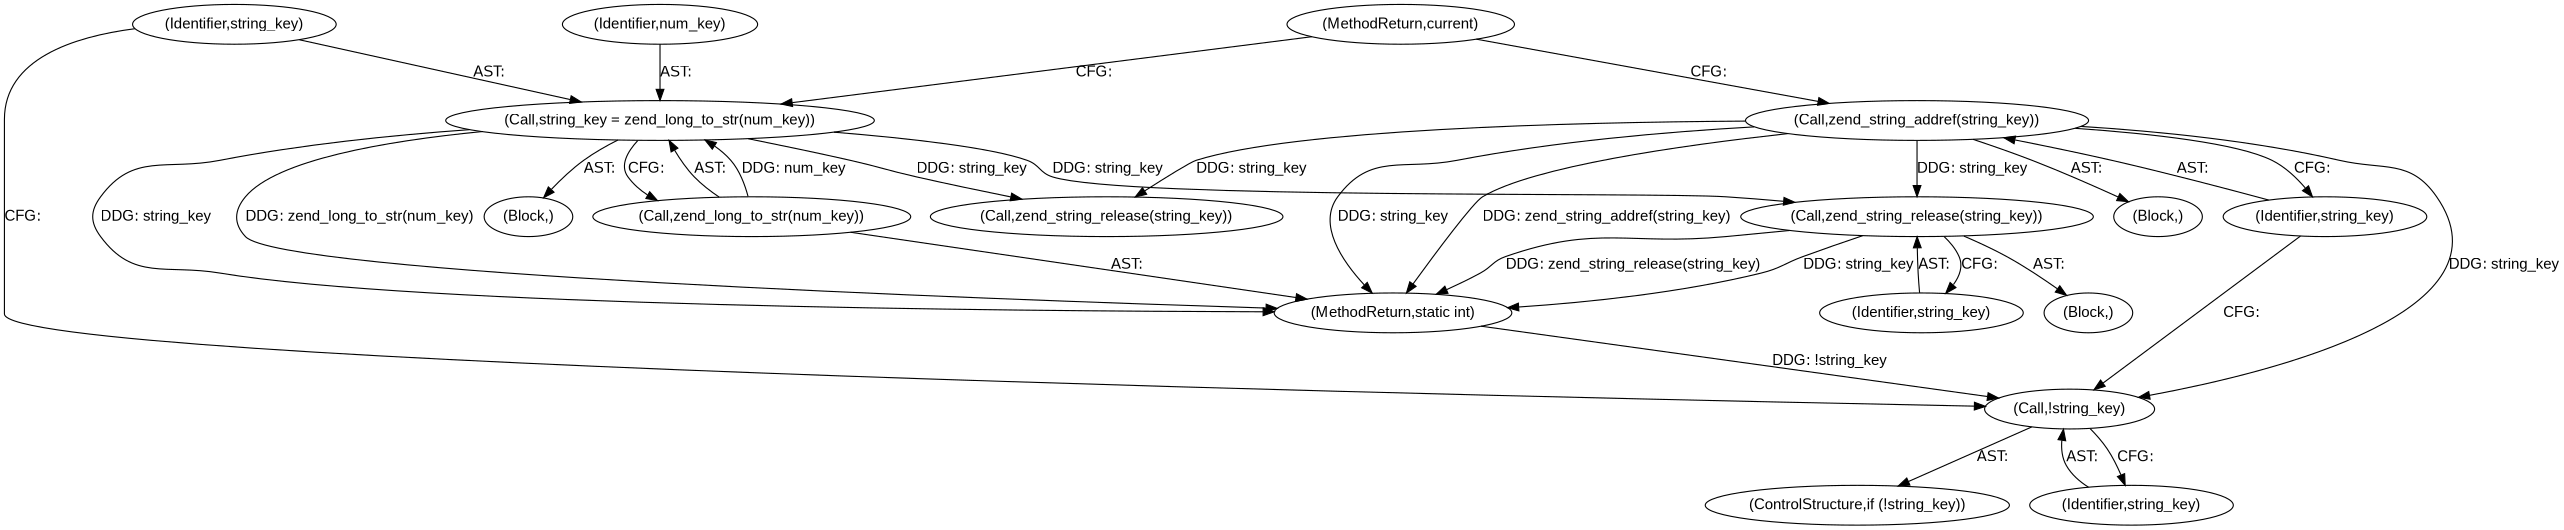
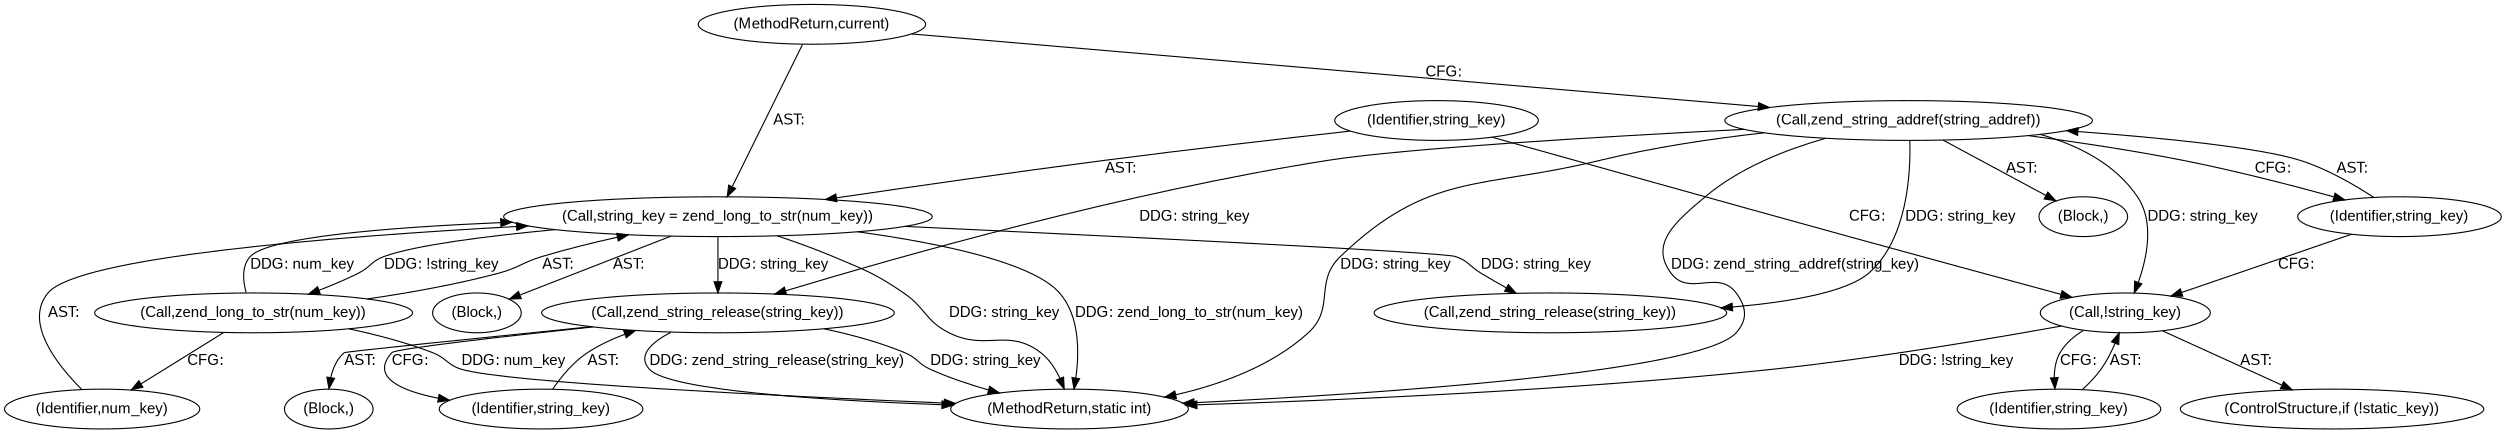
edge "(MethodReturn,current)" -> "(Call,string_key = zend_long_to_str(num_key))": label "CFG: " -> "AST: "
node "(Call,zend_string_addref(string_key))": label "(Call,zend_string_addref(string_key))" -> "(Call,zend_string_addref(string_addref))"
edge "(Call,string_key = zend_long_to_str(num_key))" -> "(Call,zend_long_to_str(num_key))": label "CFG: " -> "DDG: !string_key"
edge "(Call,zend_long_to_str(num_key))" -> "(MethodReturn,static int)": label "AST: " -> "DDG: num_key"
edge "(Call,zend_long_to_str(num_key))" -> "(Identifier,num_key)": added, label "CFG:"
edge "(MethodReturn,static int)" -> "(Call,!string_key)": reversed
node "(ControlStructure,if (!string_key))": label "(ControlStructure,if (!string_key))" -> "(ControlStructure,if (!static_key))"
